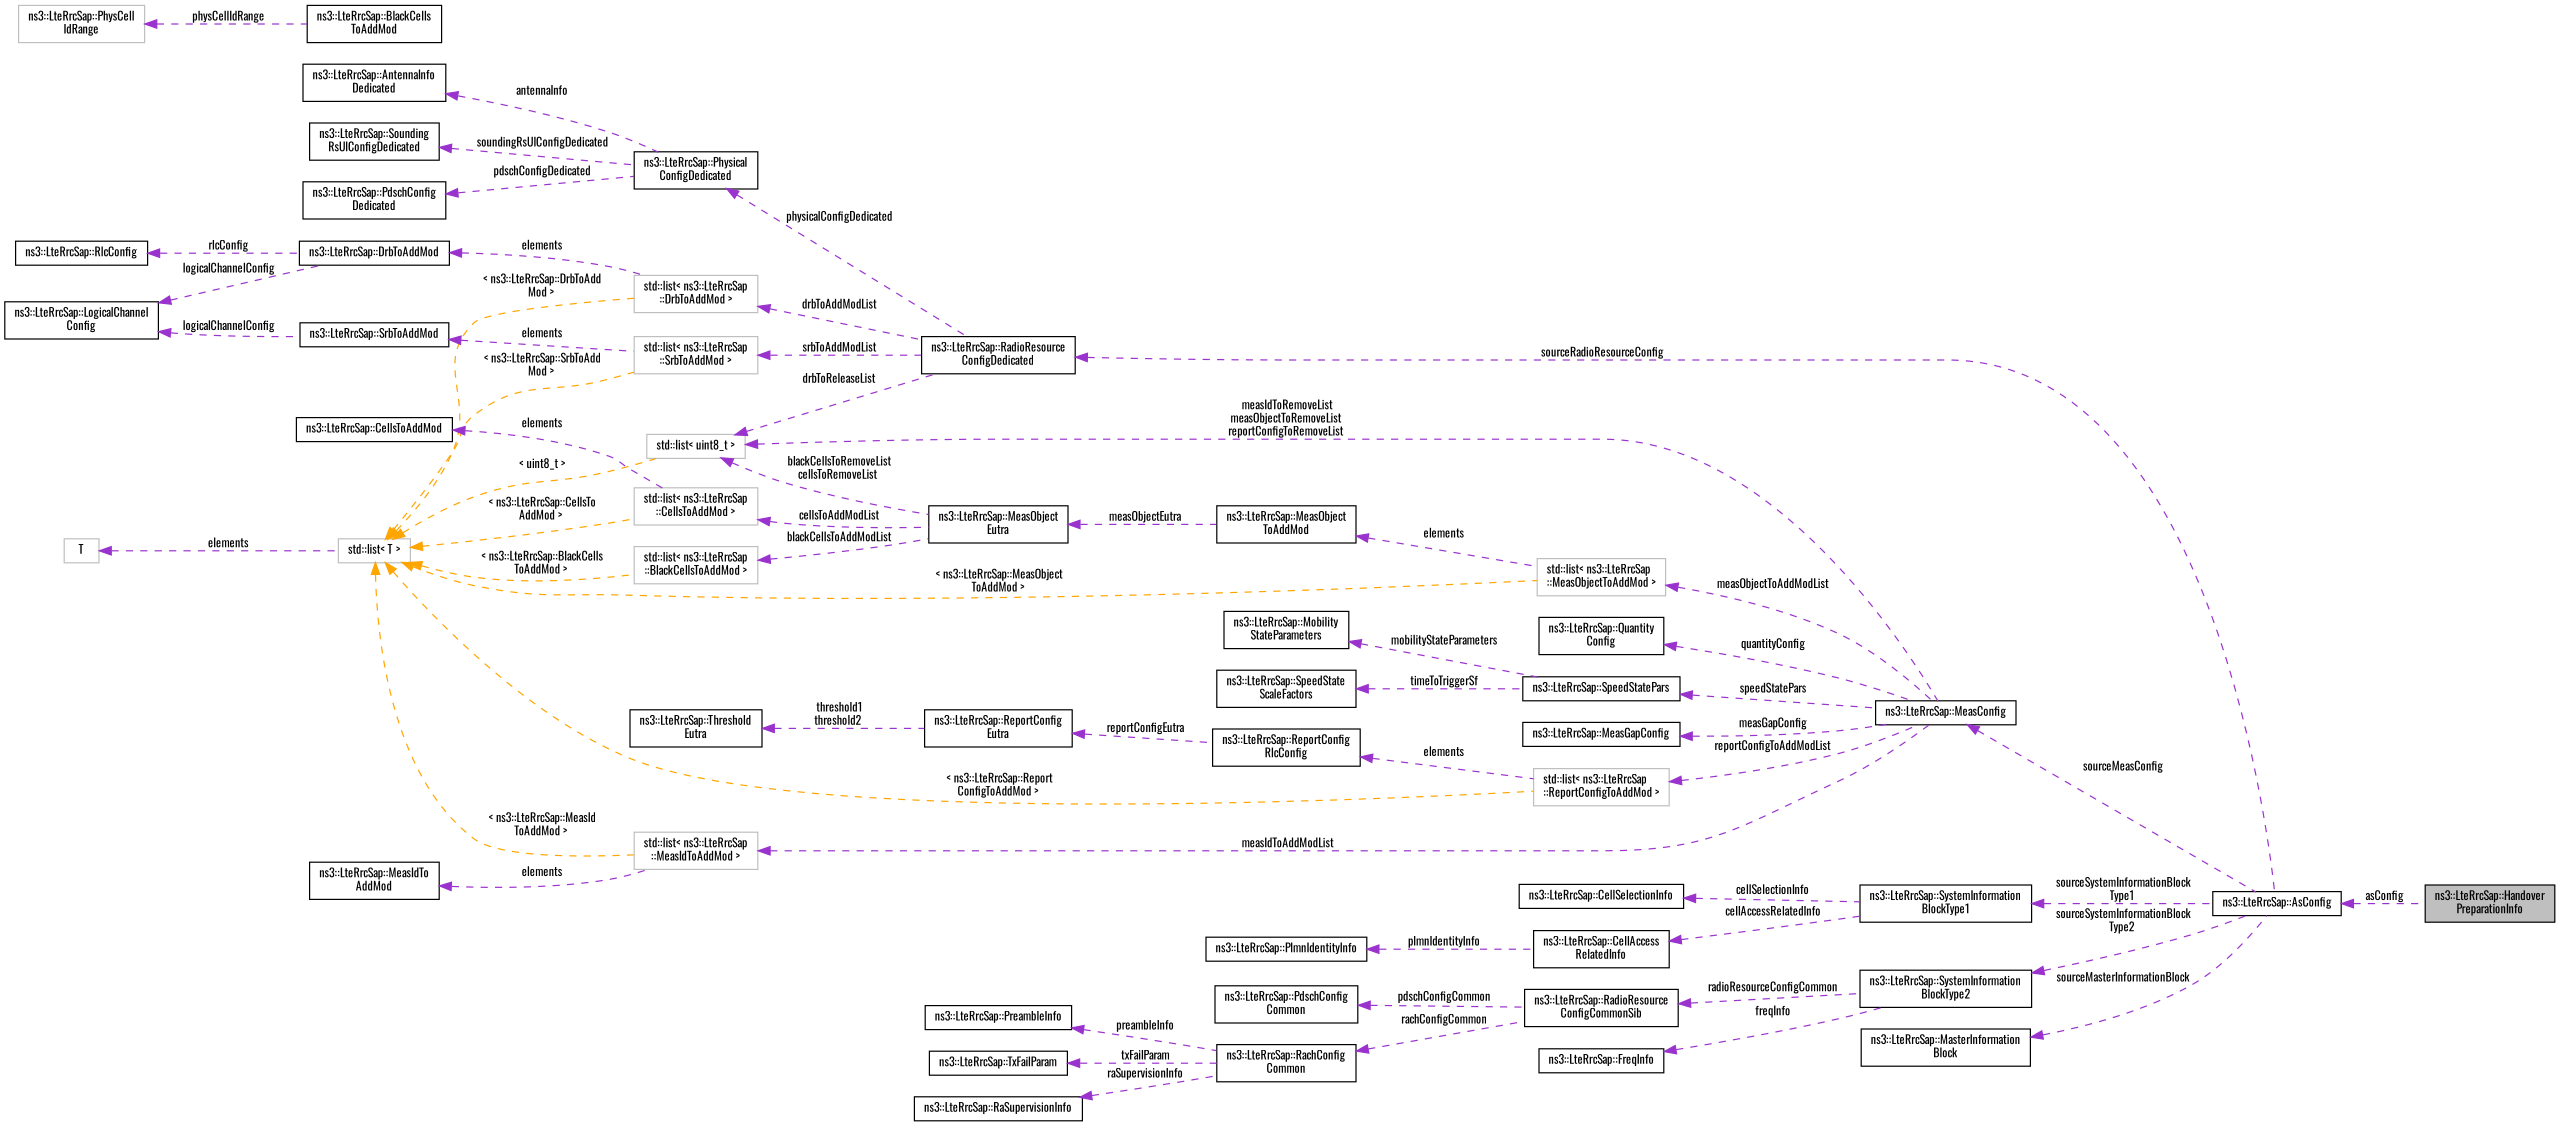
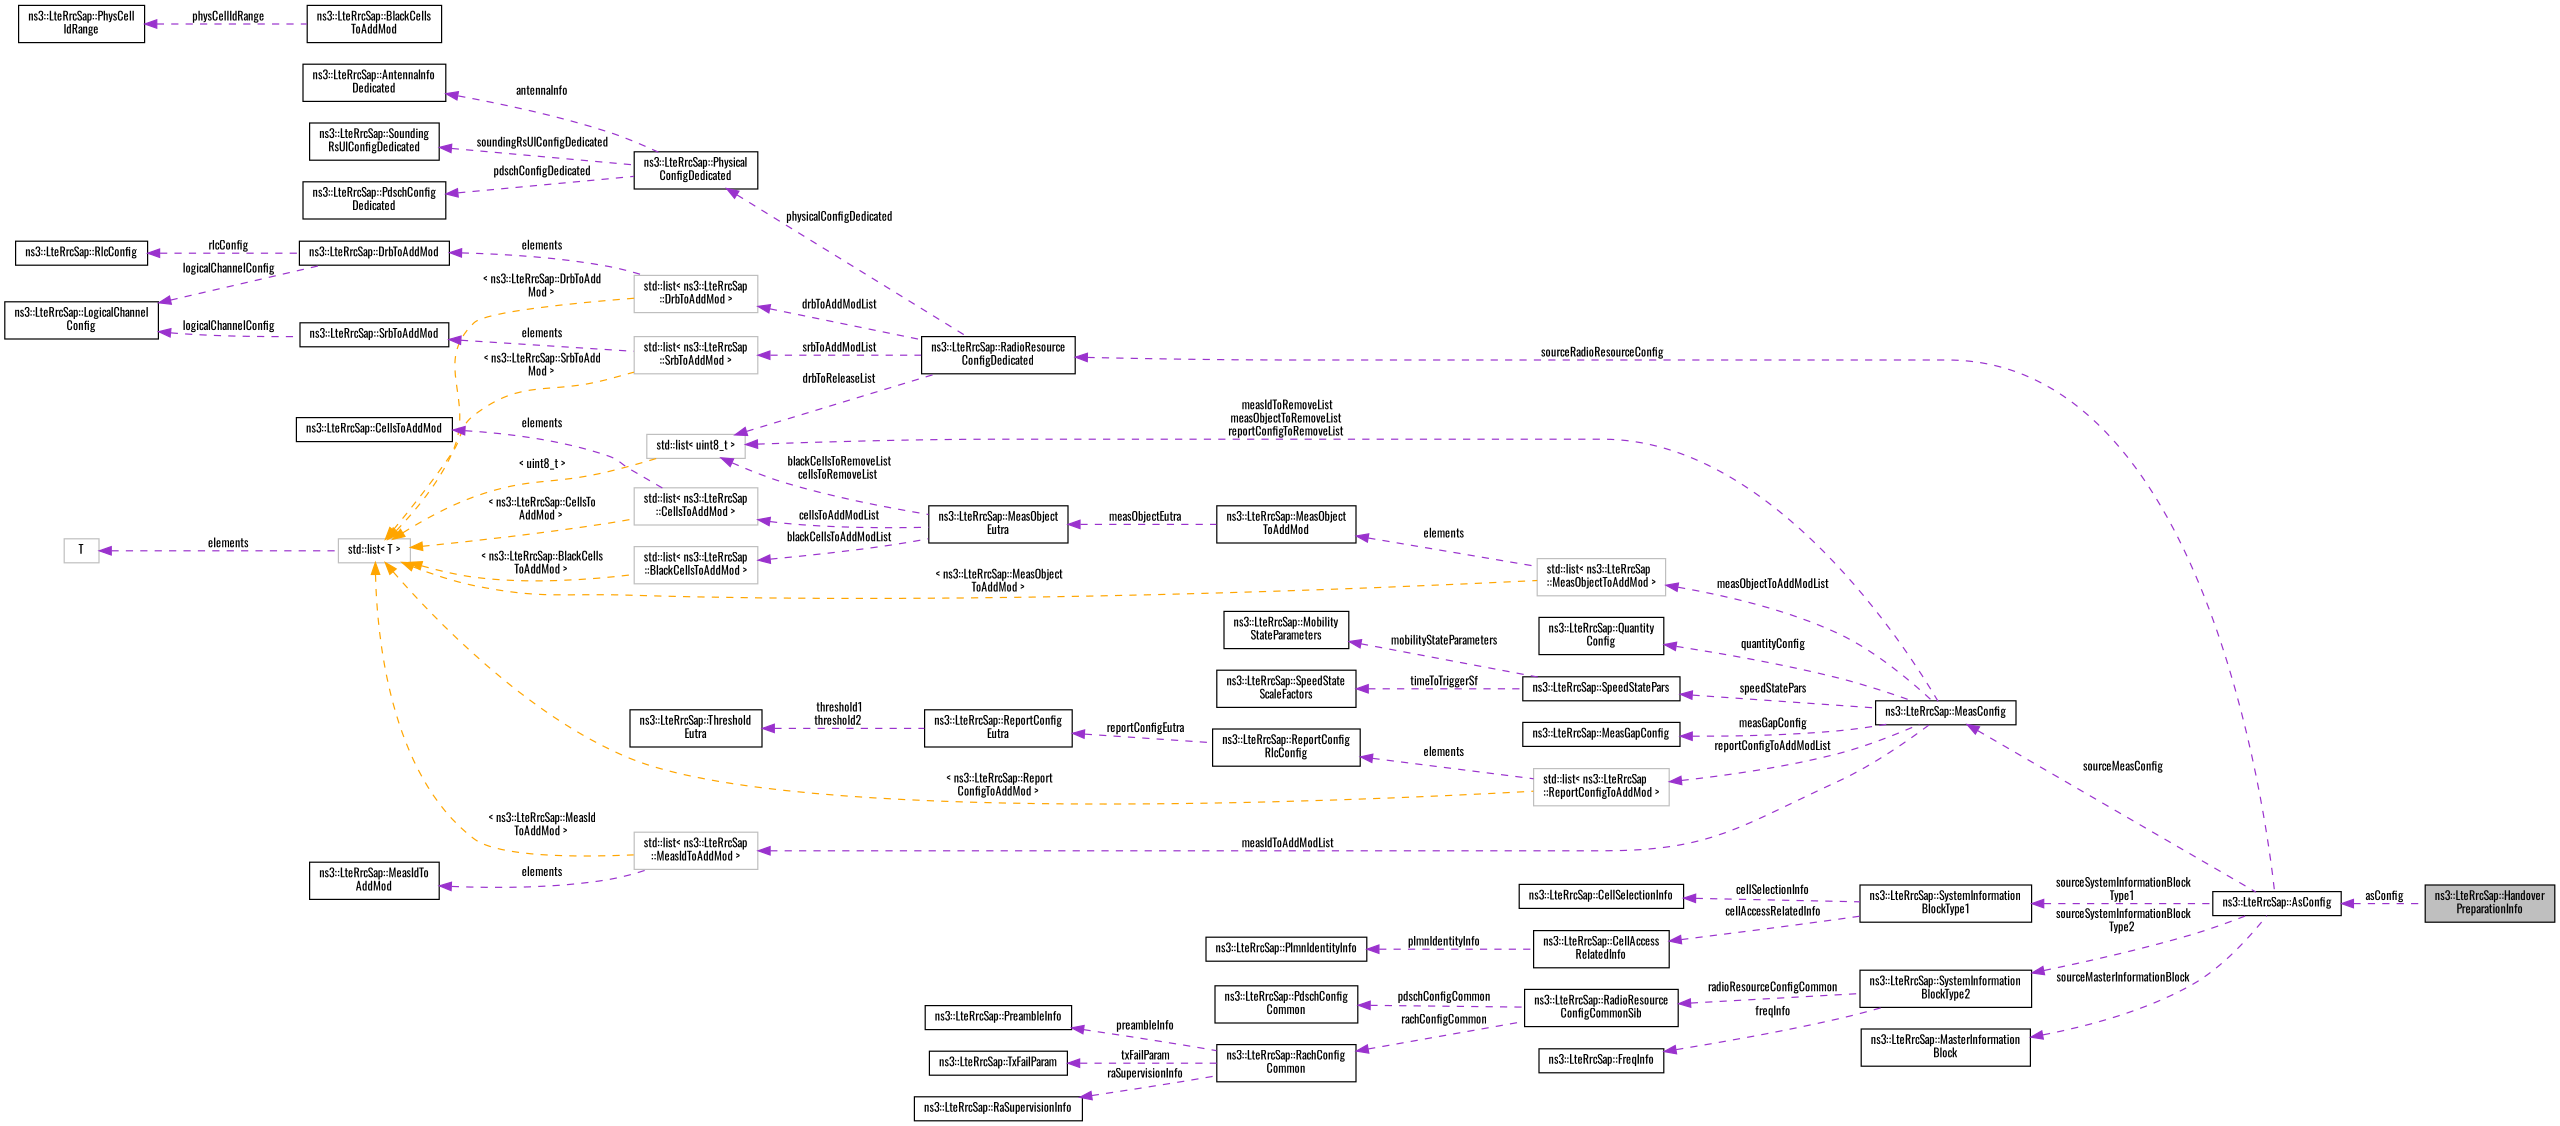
node "ns3::LteRrcSap::PhysCell IdRange": color grey75 -> black
